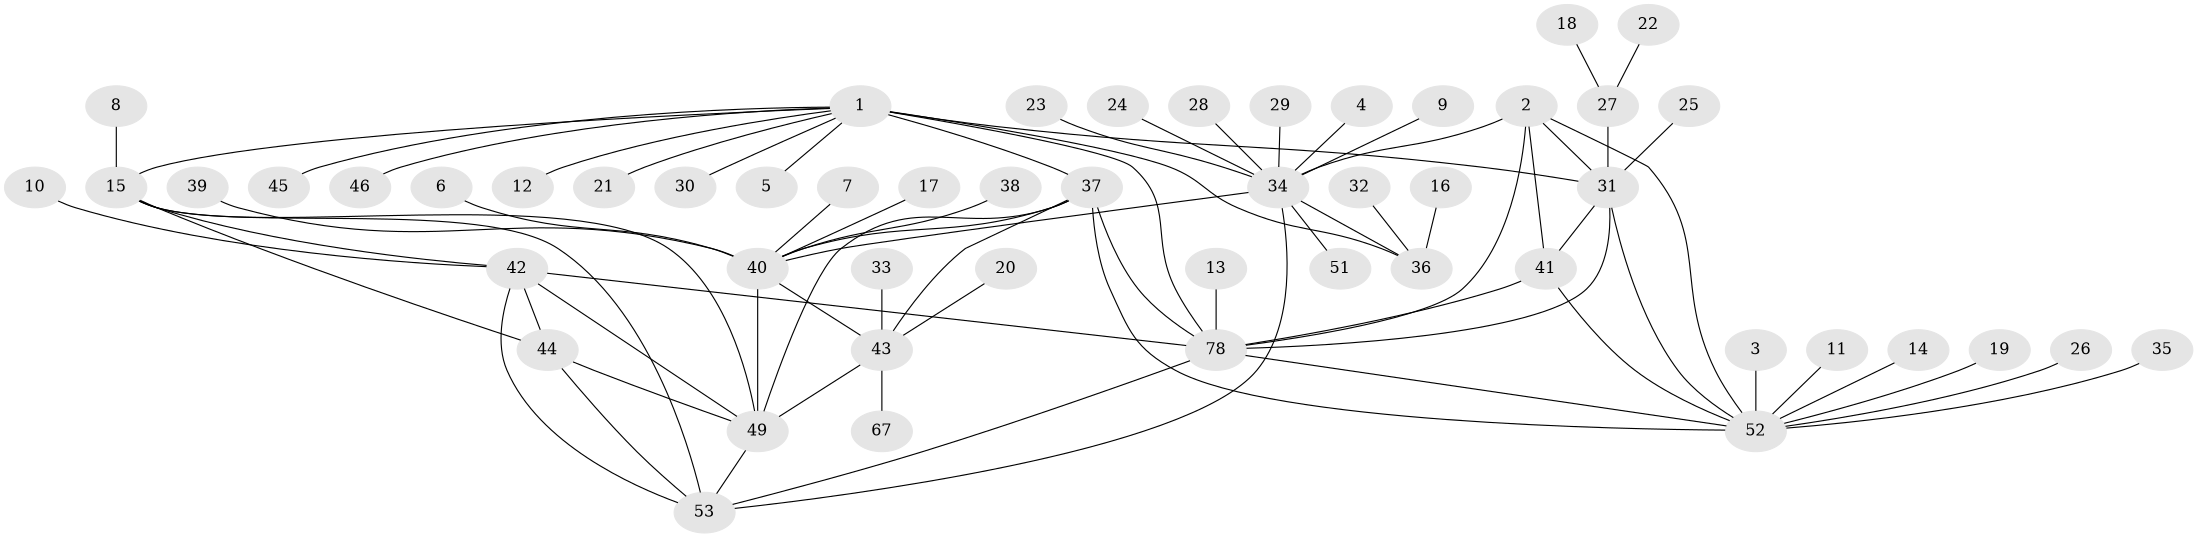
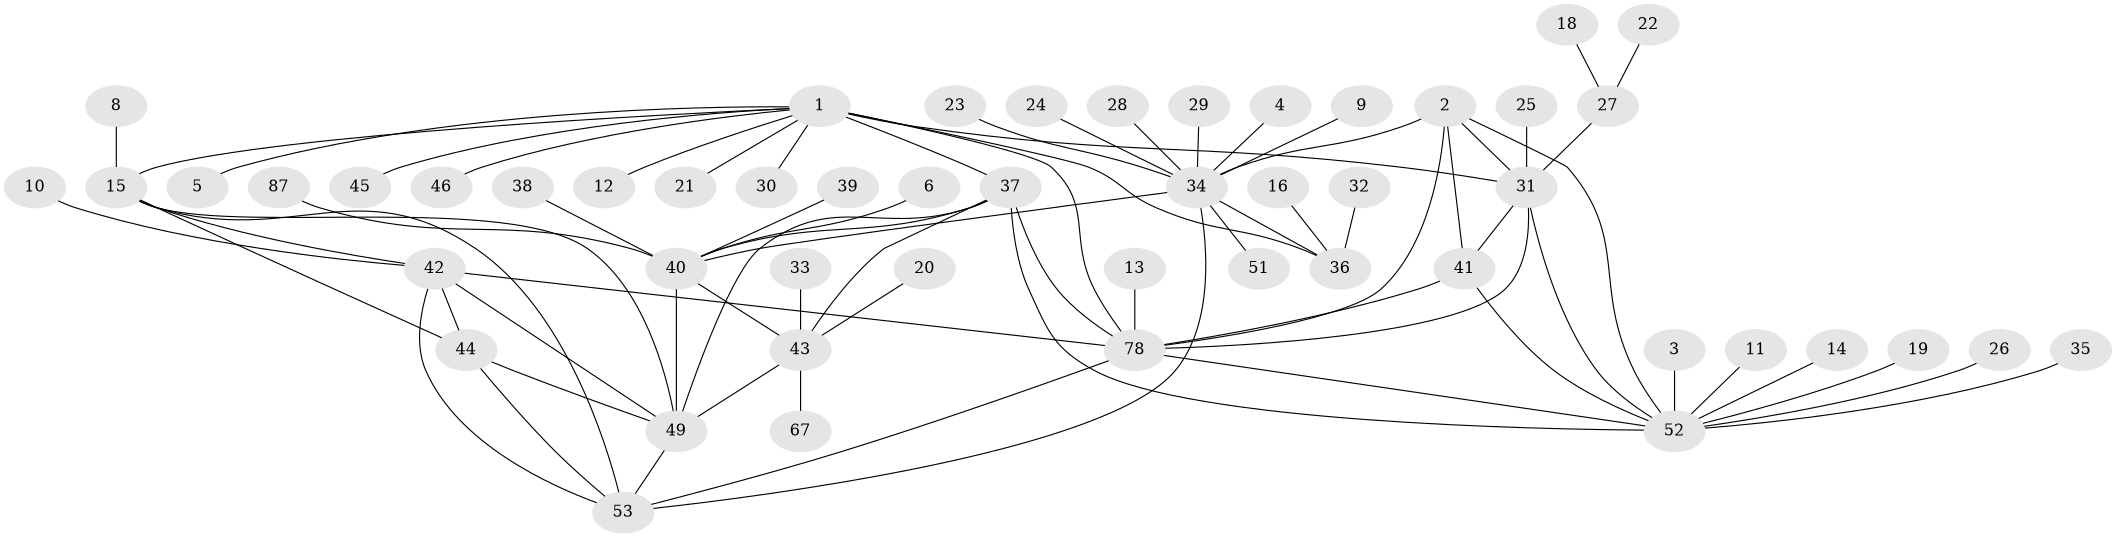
node "7": removed
node "17": label "17" -> "87"
